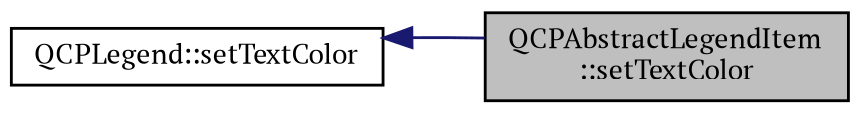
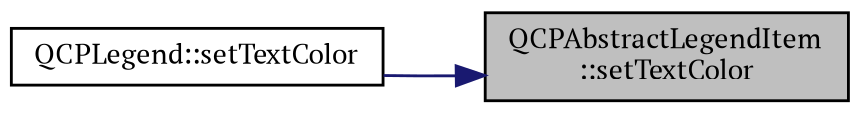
edge "QCPAbstractLegendItem ::setTextColor" -> "QCPLegend::setTextColor": reversed
